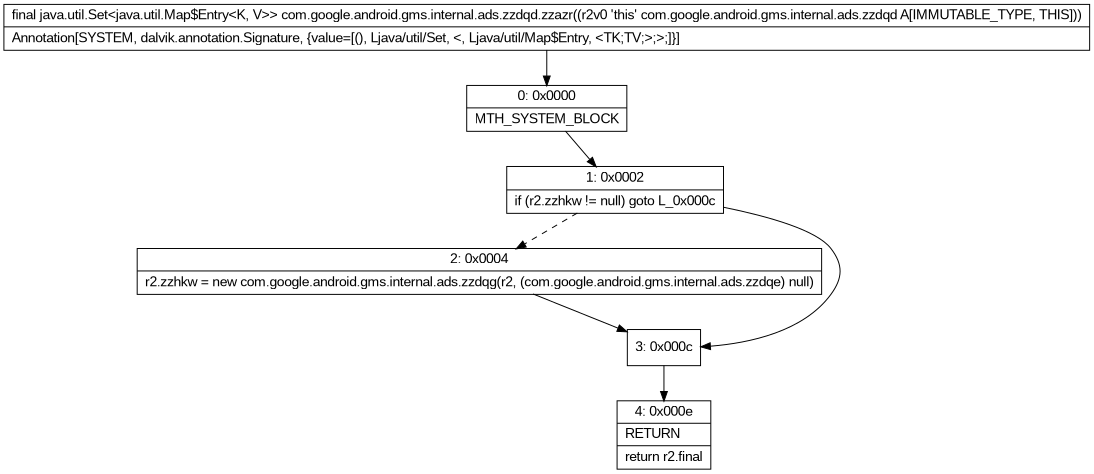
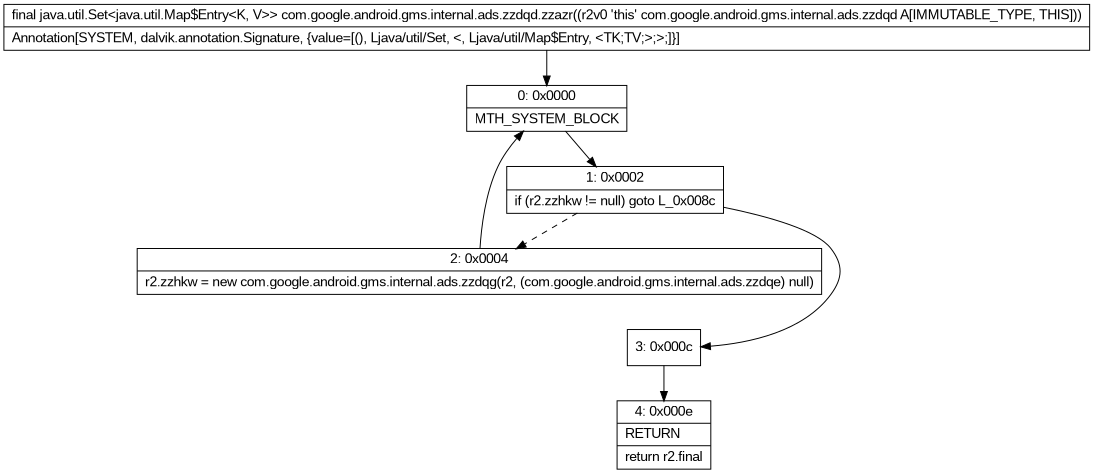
node "1: 0x0002": text "if (r2.zzhkw != null) goto L_0x000c" -> "if (r2.zzhkw != null) goto L_0x008c"
edge "2: 0x0004" -> "3: 0x000c": now "2: 0x0004" -> "0: 0x0000"
